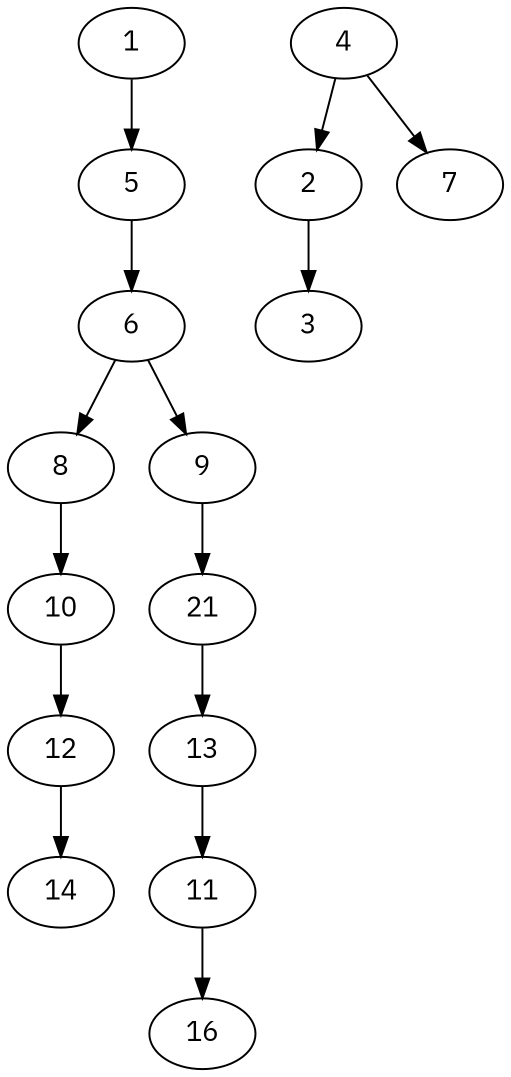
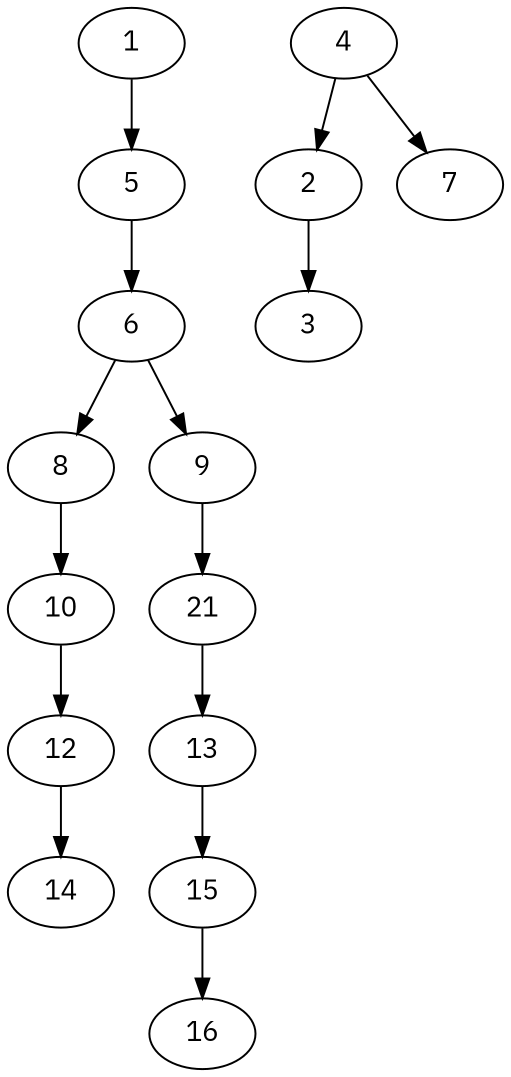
node "11": label "11" -> "15"
